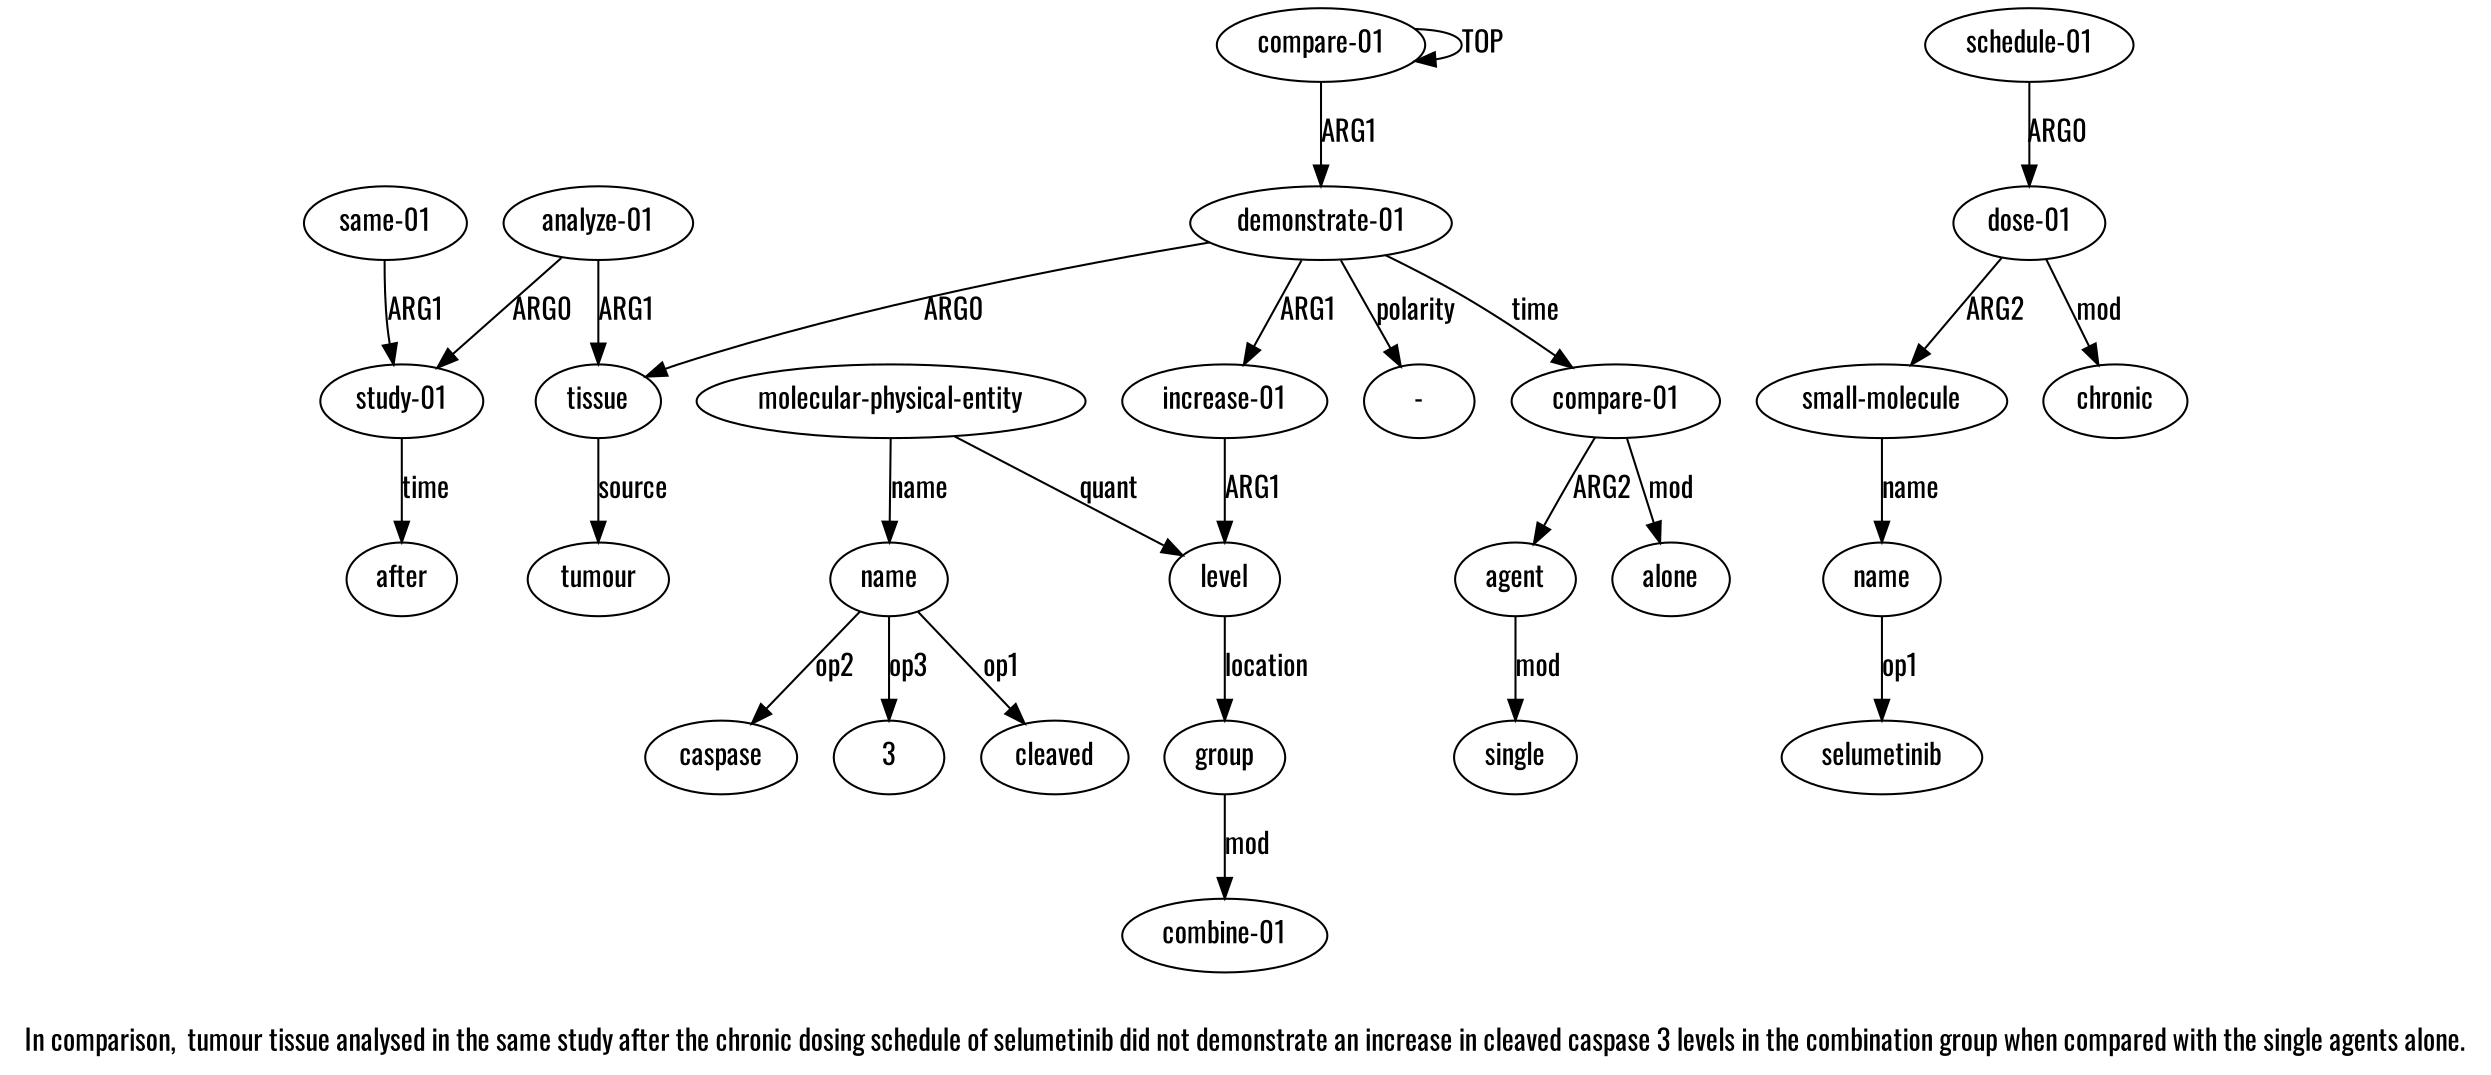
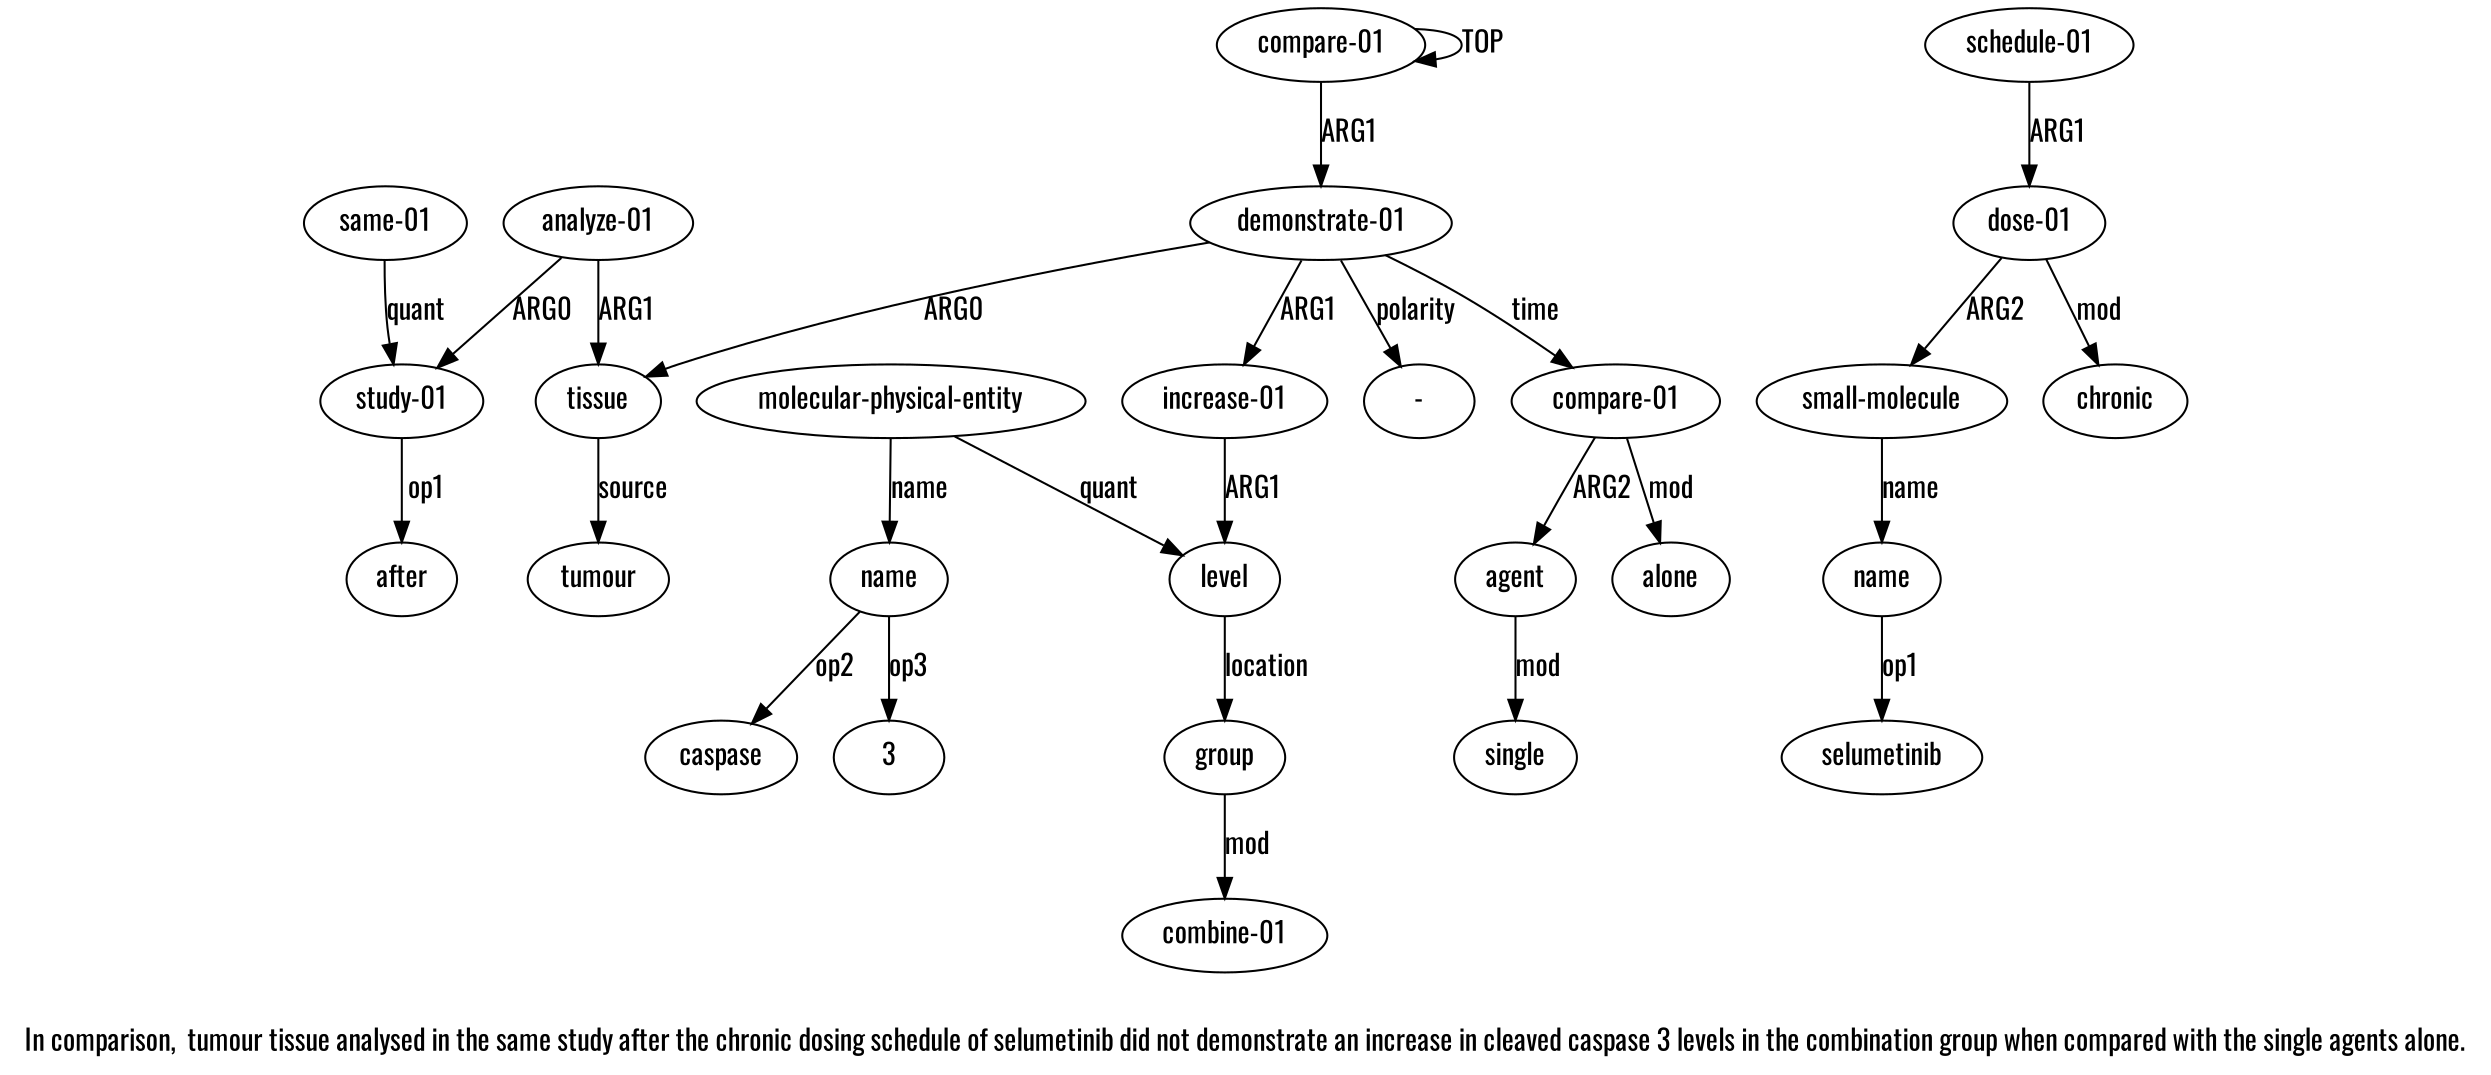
edge "schedule-01" -> "dose-01": label "ARG0" -> "ARG1"
edge "same-01" -> "study-01": label "ARG1" -> "quant"
edge "study-01" -> "after": label "time" -> "op1"
node "cleaved": removed
